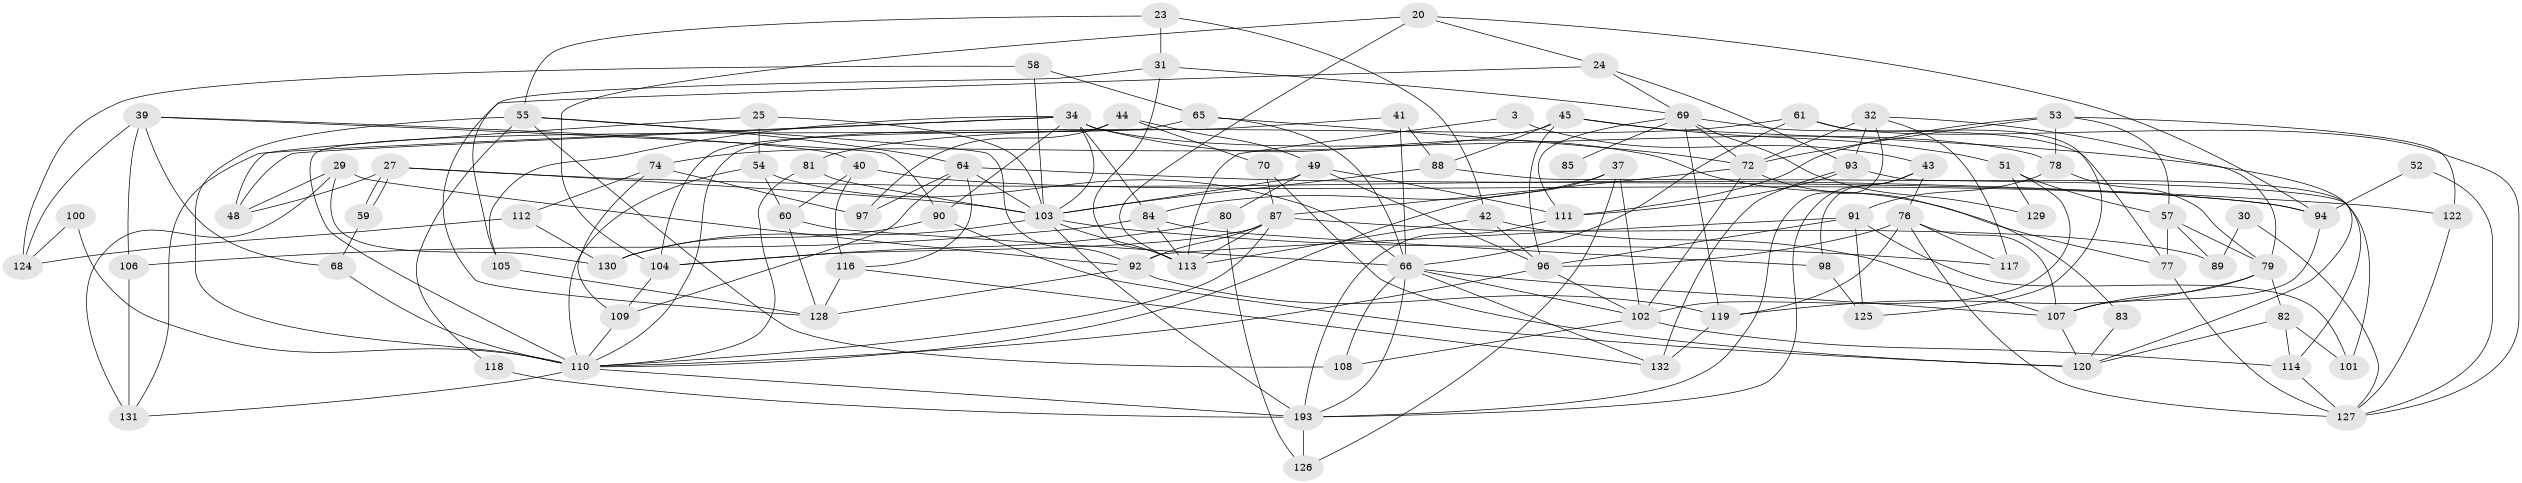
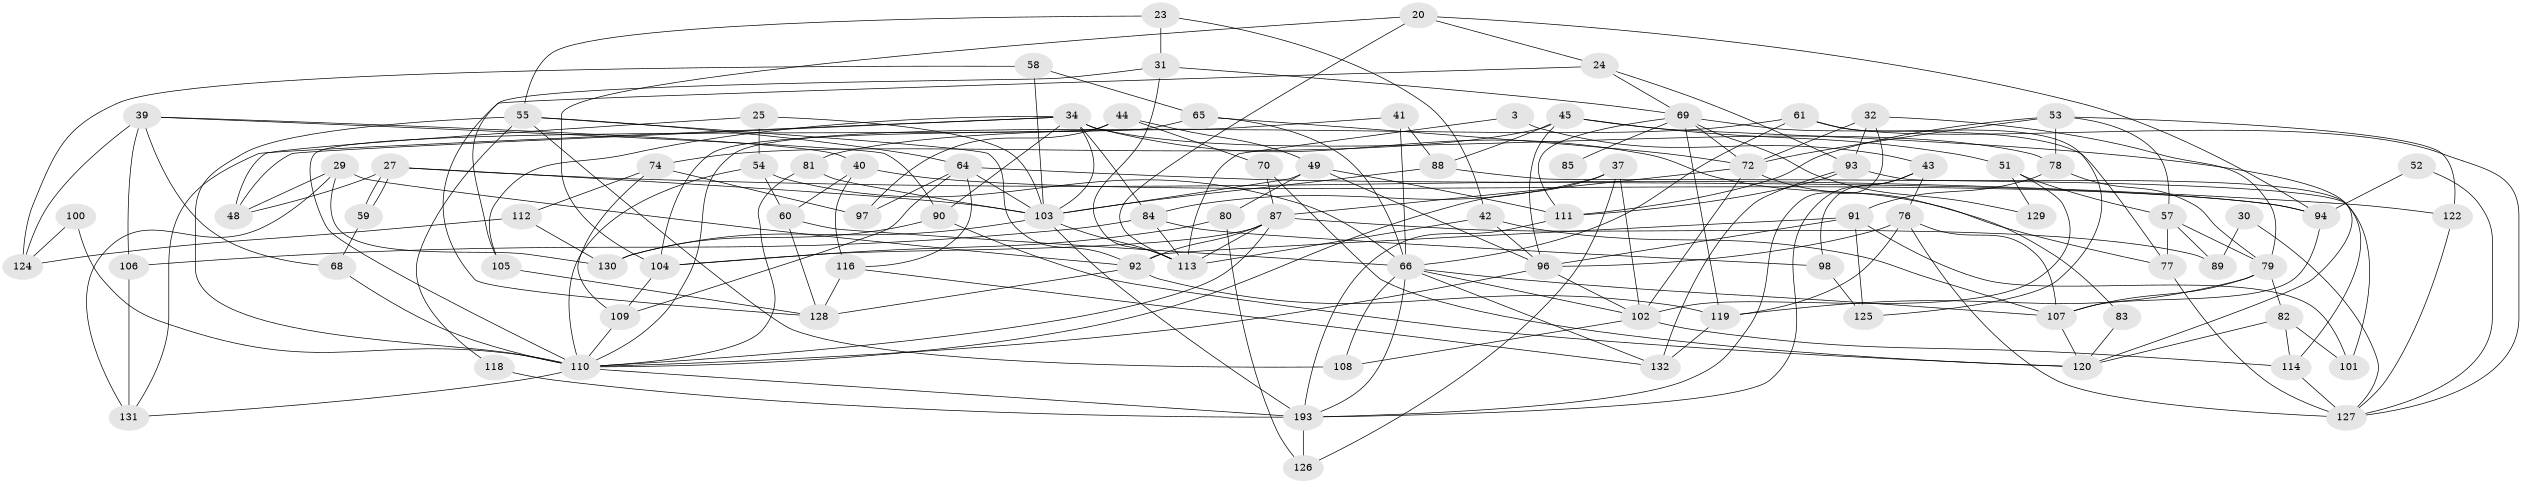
node "117": removed
